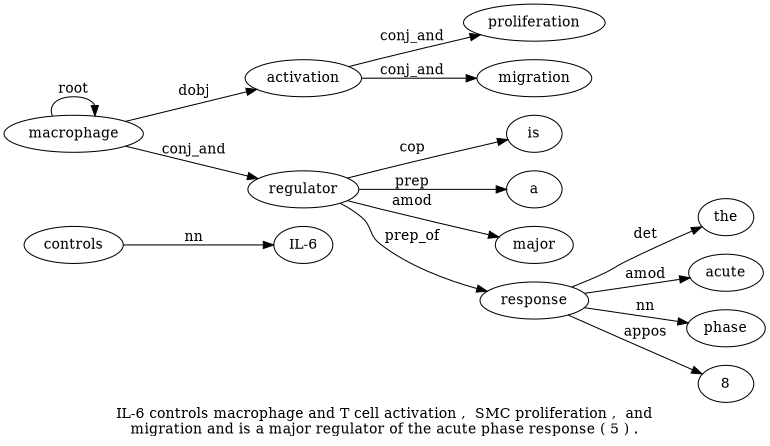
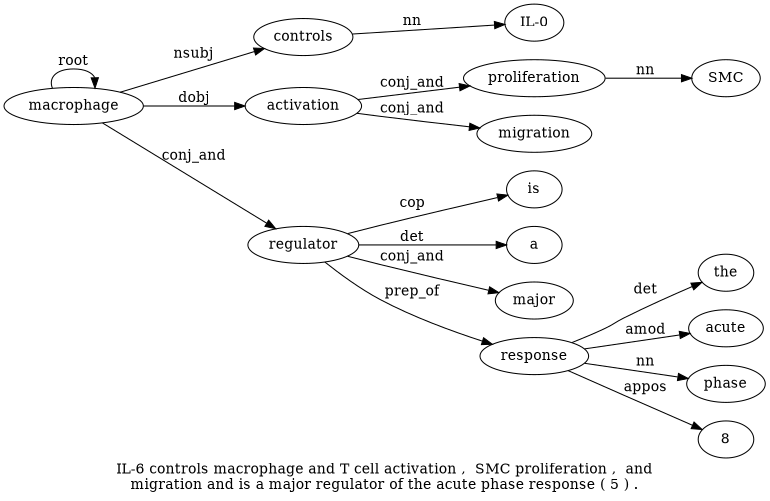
edge "macrophage" -> "controls": added, label "nsubj"
node "SMC": added
edge "regulator" -> "a": label "prep" -> "det"
edge "regulator" -> "major": label "amod" -> "conj_and"
node "IL-6": label "IL-6" -> "IL-0"
